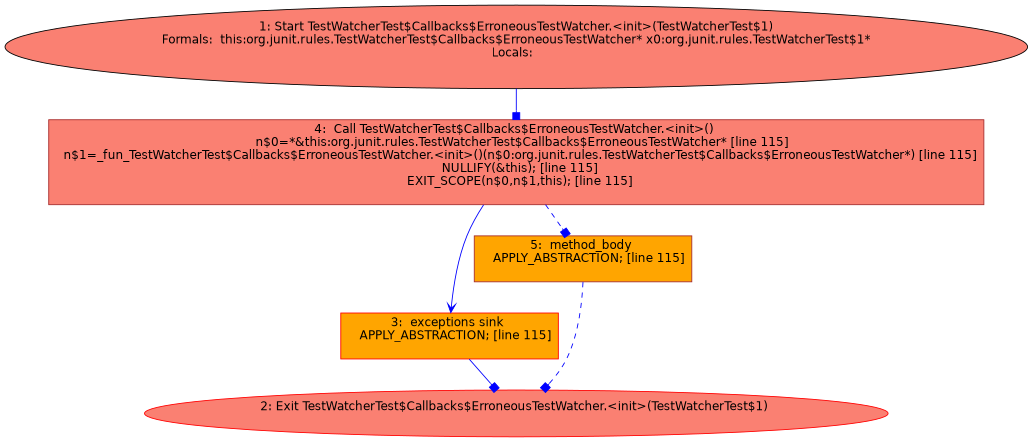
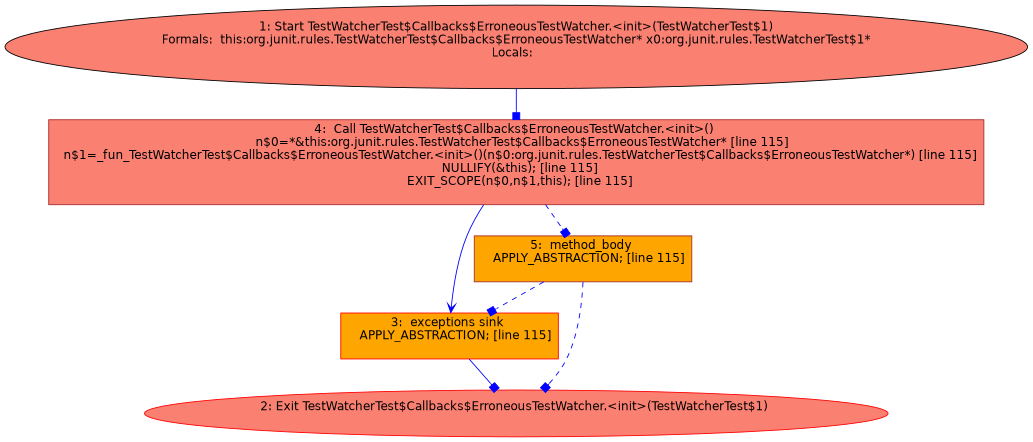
edge "5:  method_body APPLY_ABSTRACTION; [line 115]" -> "3:  exceptions sink APPLY_ABSTRACTION; [line 115]": added
